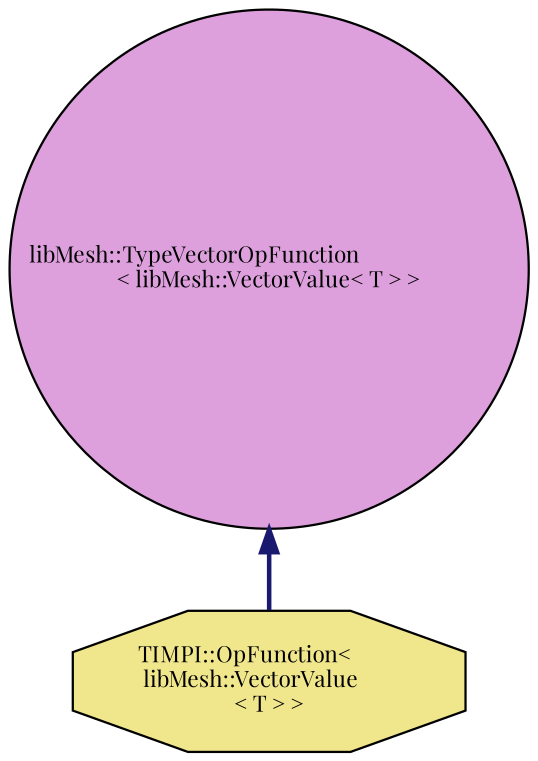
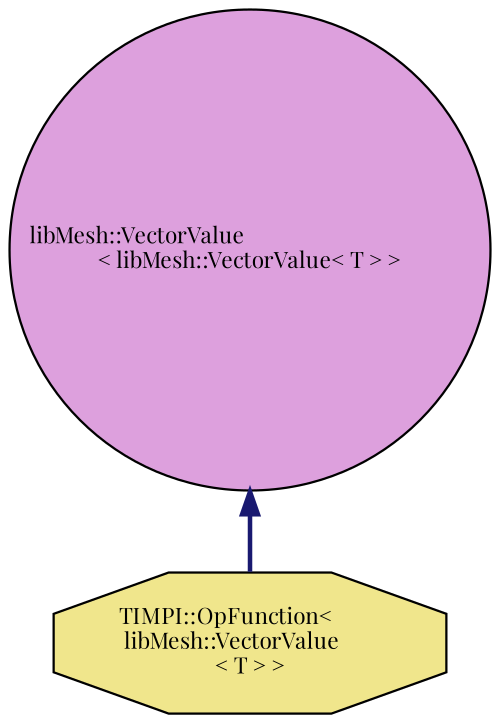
node "libMesh::TypeVectorOpFunction < libMesh::VectorValue< T > >": label "libMesh::TypeVectorOpFunction < libMesh::VectorValue< T > >" -> "libMesh::VectorValue < libMesh::VectorValue< T > >"
